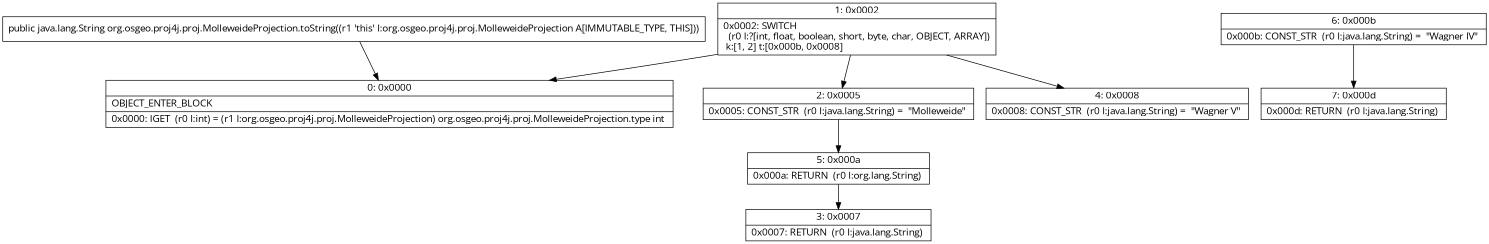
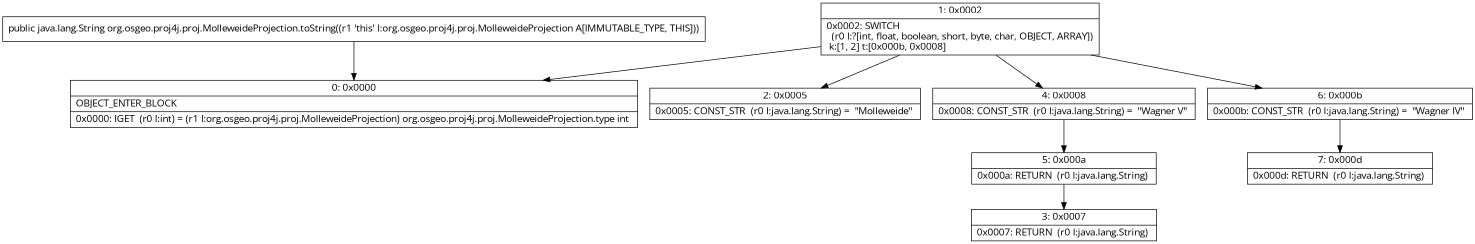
edge "1: 0x0002" -> "6: 0x000b": added
edge "2: 0x0005" -> "5: 0x000a": now "4: 0x0008" -> "5: 0x000a"
node "5: 0x000a": text "0x000a: RETURN  (r0 I:org.lang.String)" -> "0x000a: RETURN  (r0 I:java.lang.String)"
